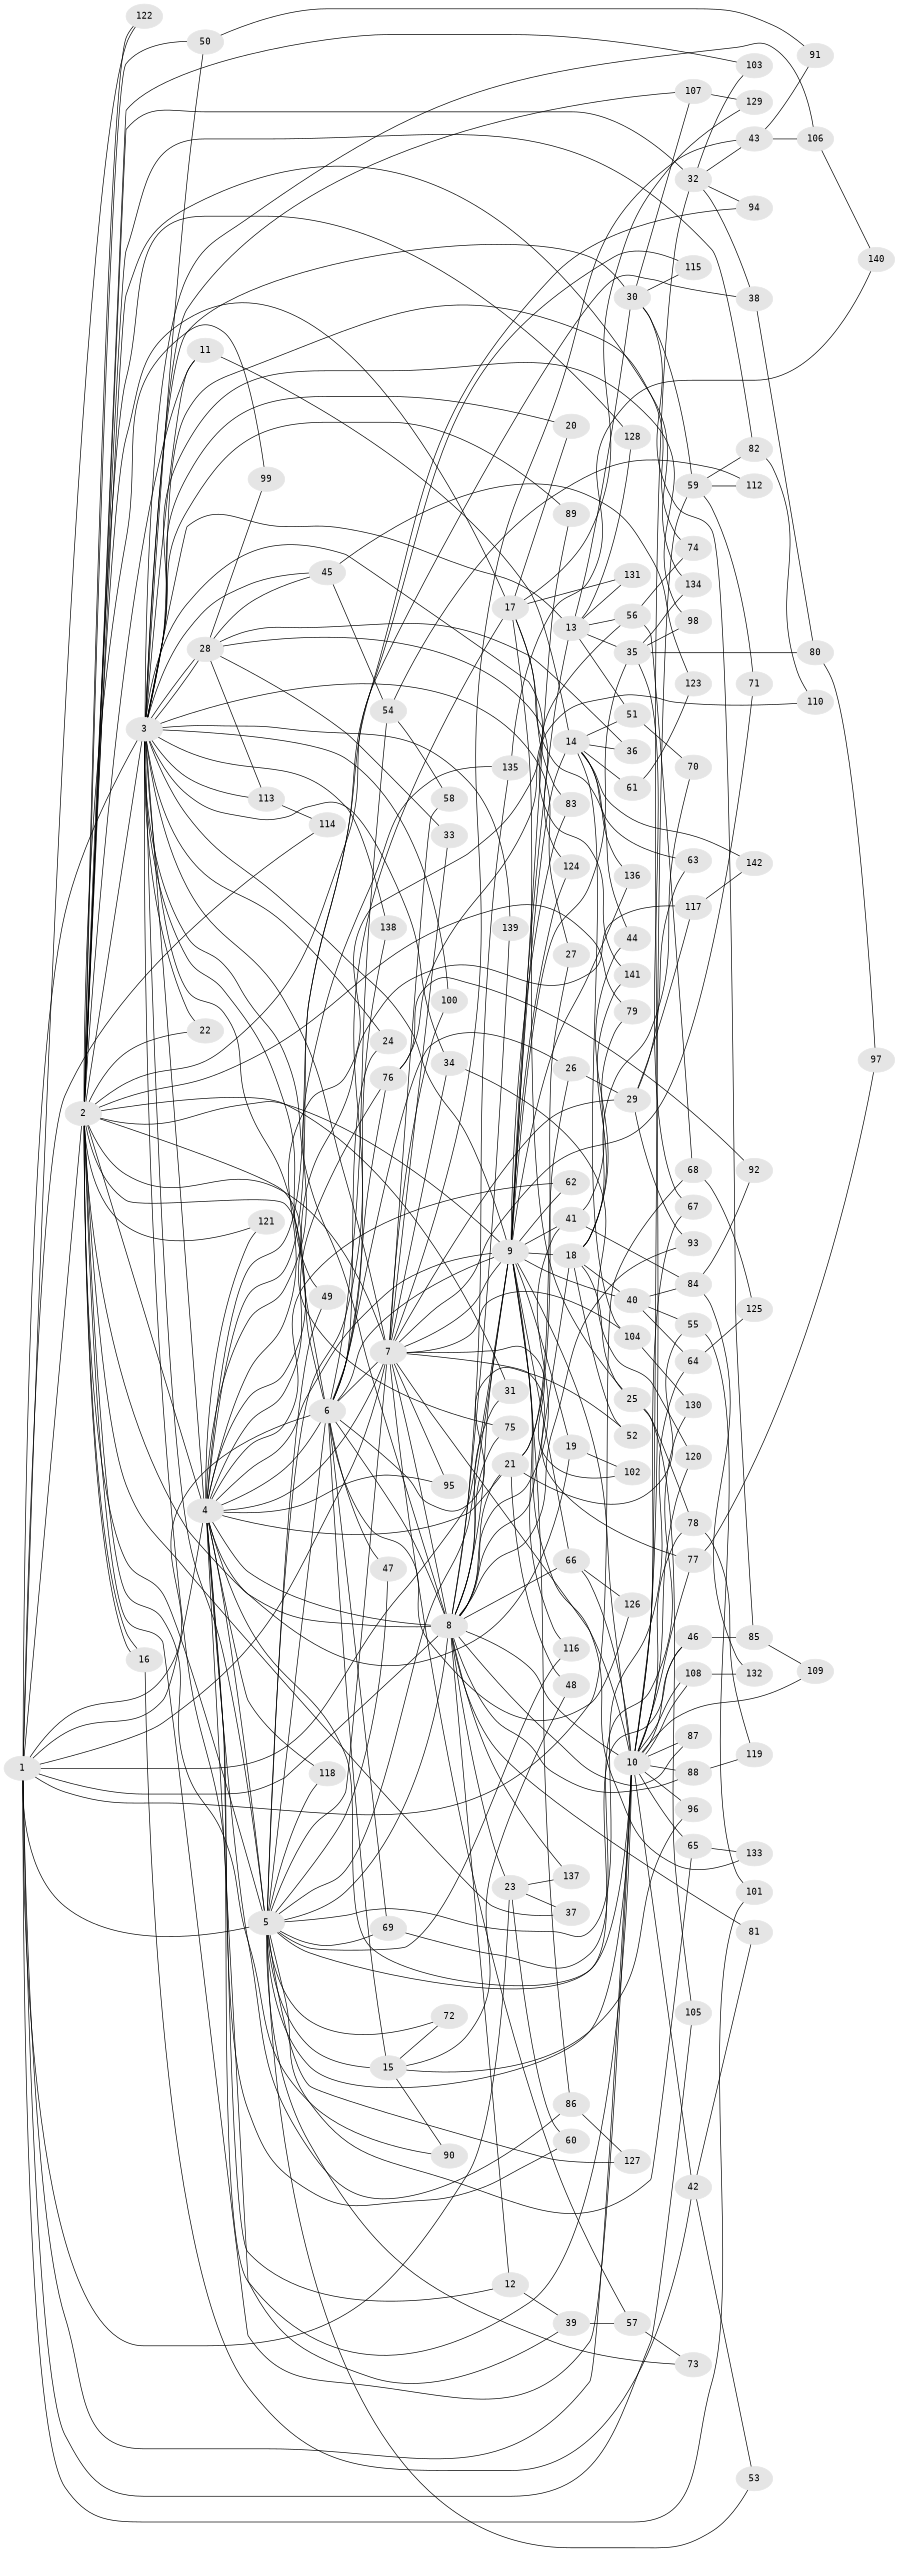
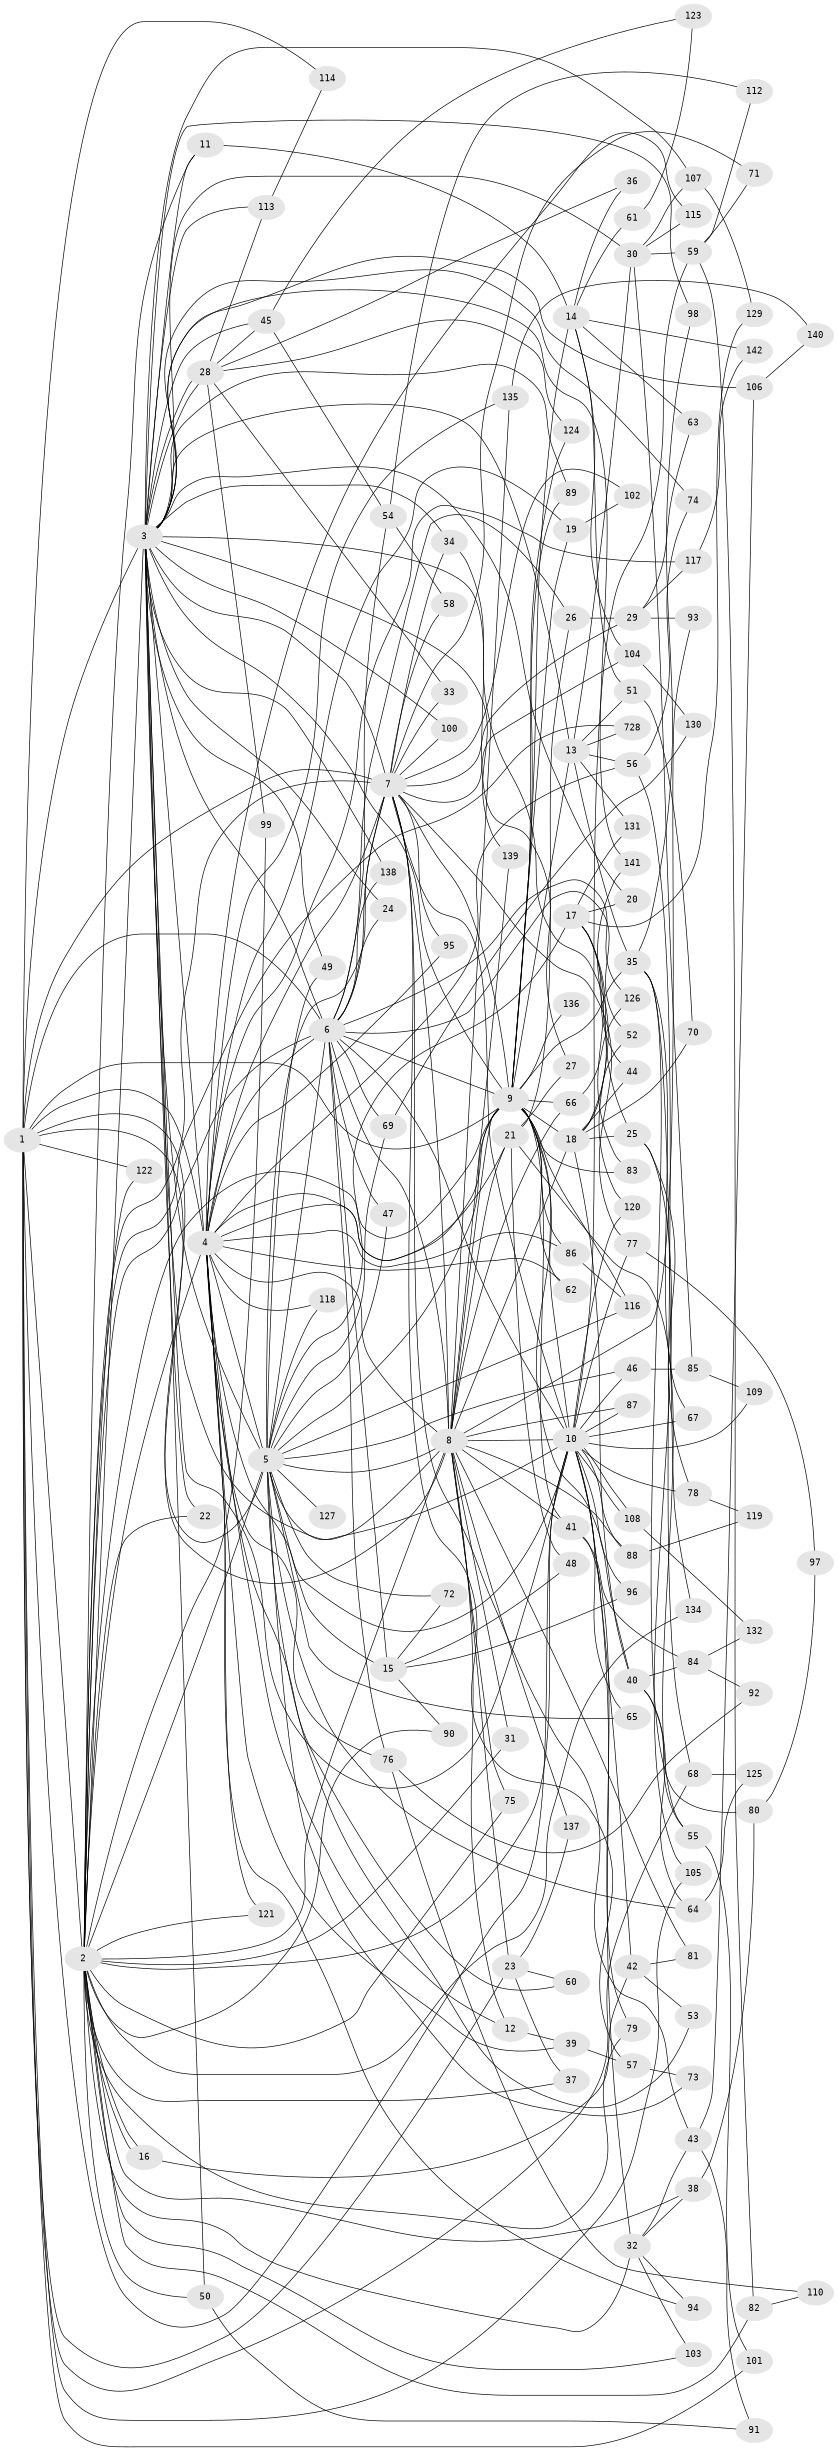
node "128": label "128" -> "728"
edge "17" -- "2": removed
edge "14" -- "136": removed
edge "66" -- "10": now "6" -- "10"
node "133": removed
edge "86" -- "127": now "86" -- "116"
